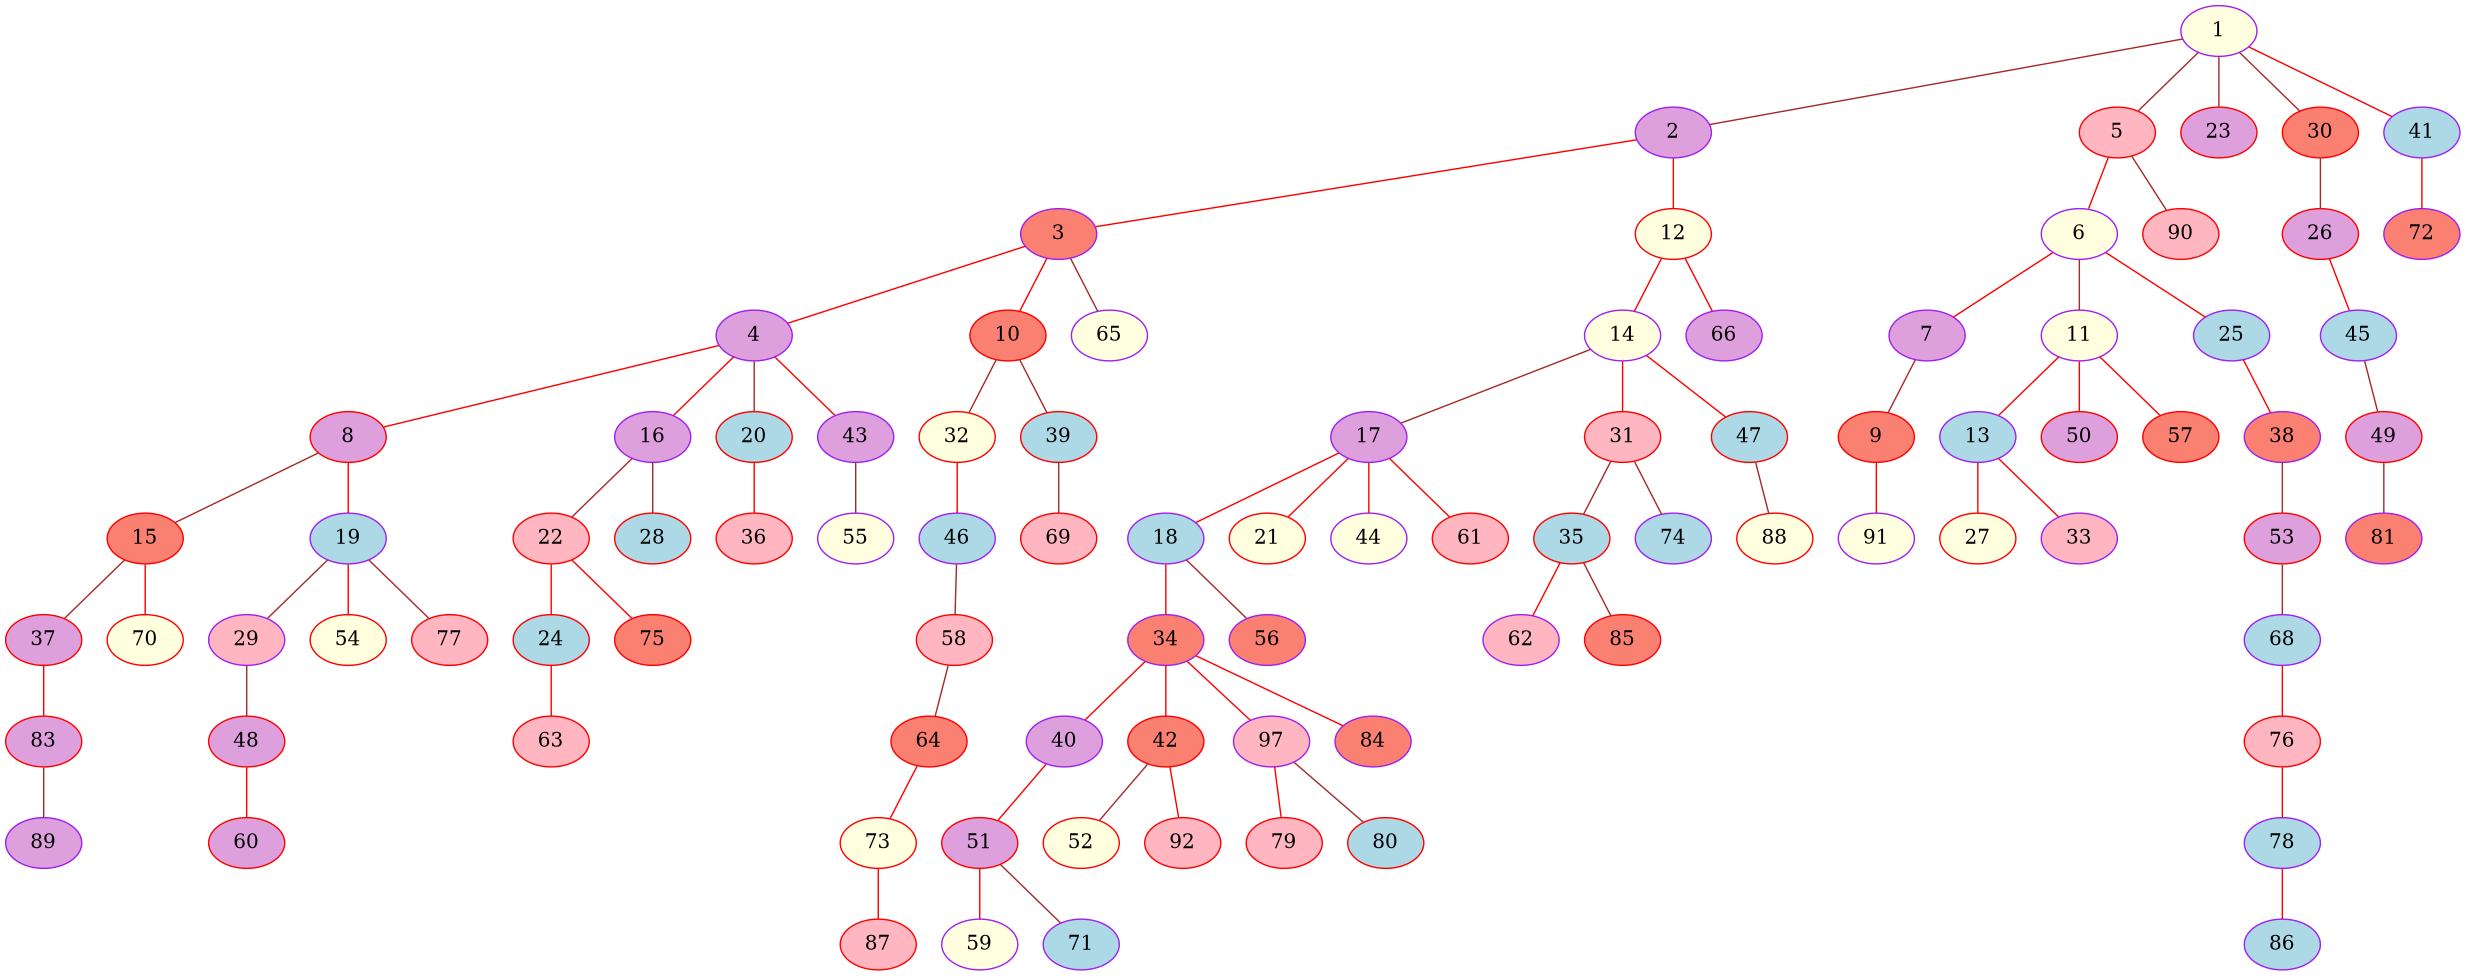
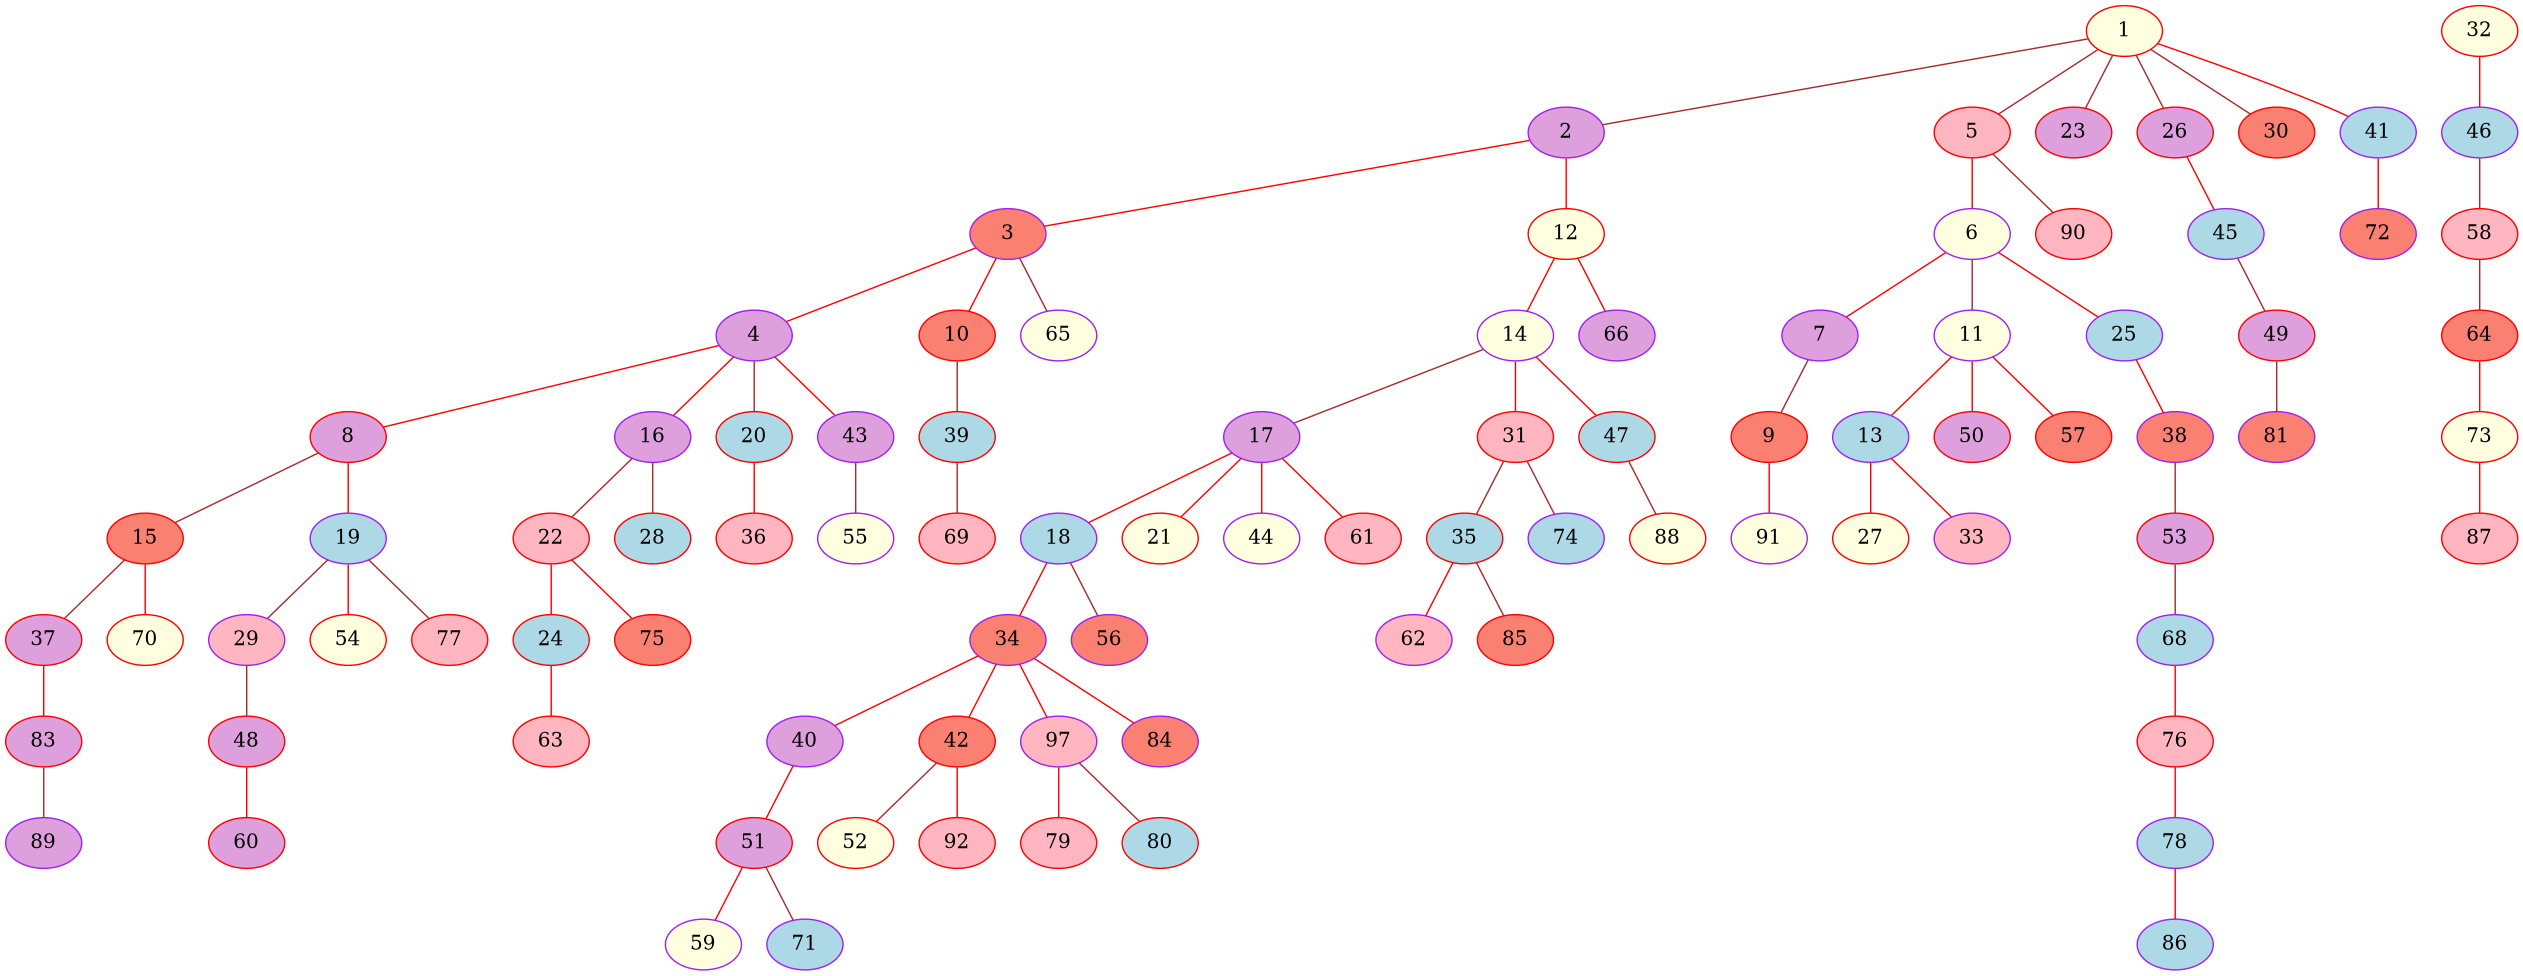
node "1": color purple -> red
edge "30" -- "26": now "1" -- "26"
edge "10" -- "32": removed
